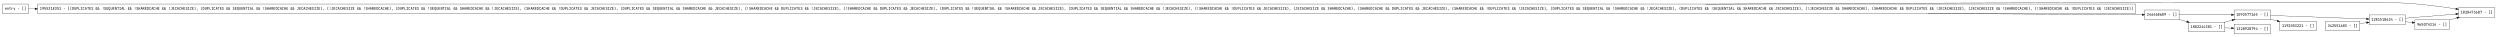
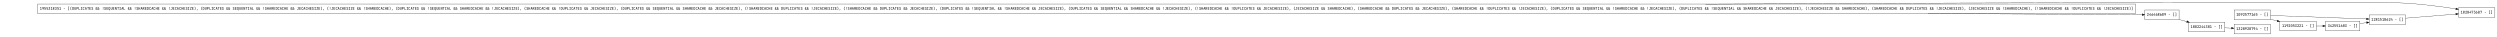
node "entry - []": removed
edge "246468609 - []" -> "1092577165 - []": removed
edge "1802244381 - []" -> "1092577165 - []": removed
node "965074314 - []": removed
edge "1192053221 - []" -> "342551683 - []": added
